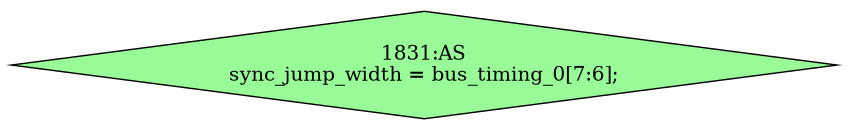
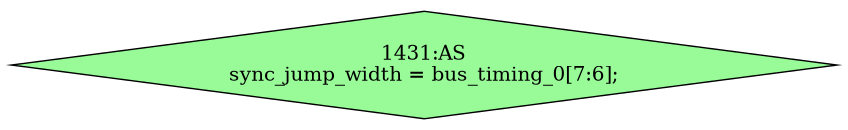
node "1831:AS sync_jump_width = bus_timing_0[7:6];": label "1831:AS sync_jump_width = bus_timing_0[7:6];" -> "1431:AS sync_jump_width = bus_timing_0[7:6];"
